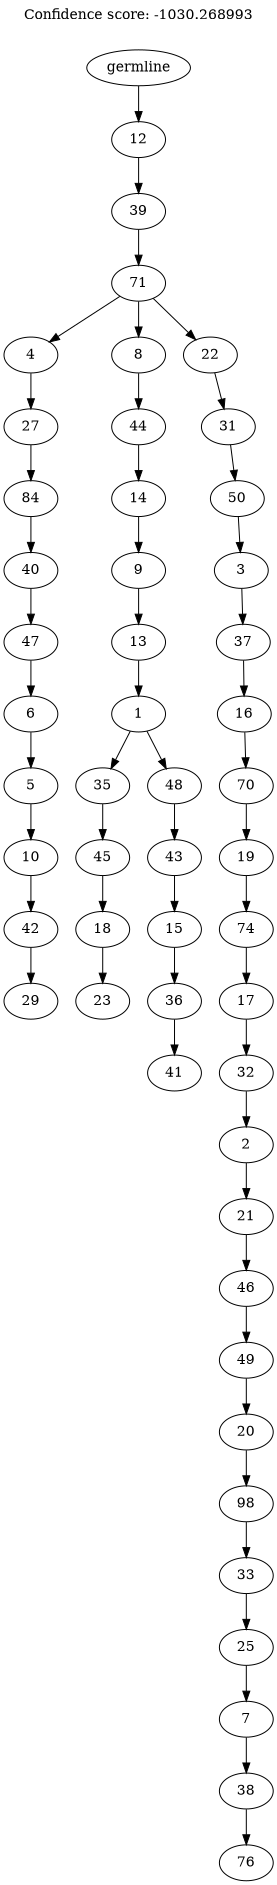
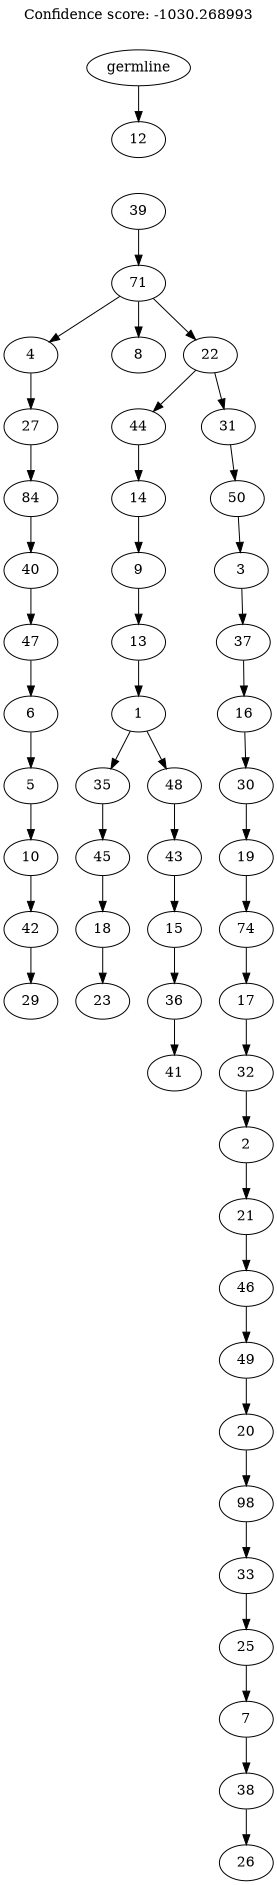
edge "12" -> "39": removed
edge "8" -> "44": now "22" -> "44"
node "70": label "70" -> "30"
node "76": label "76" -> "26"
